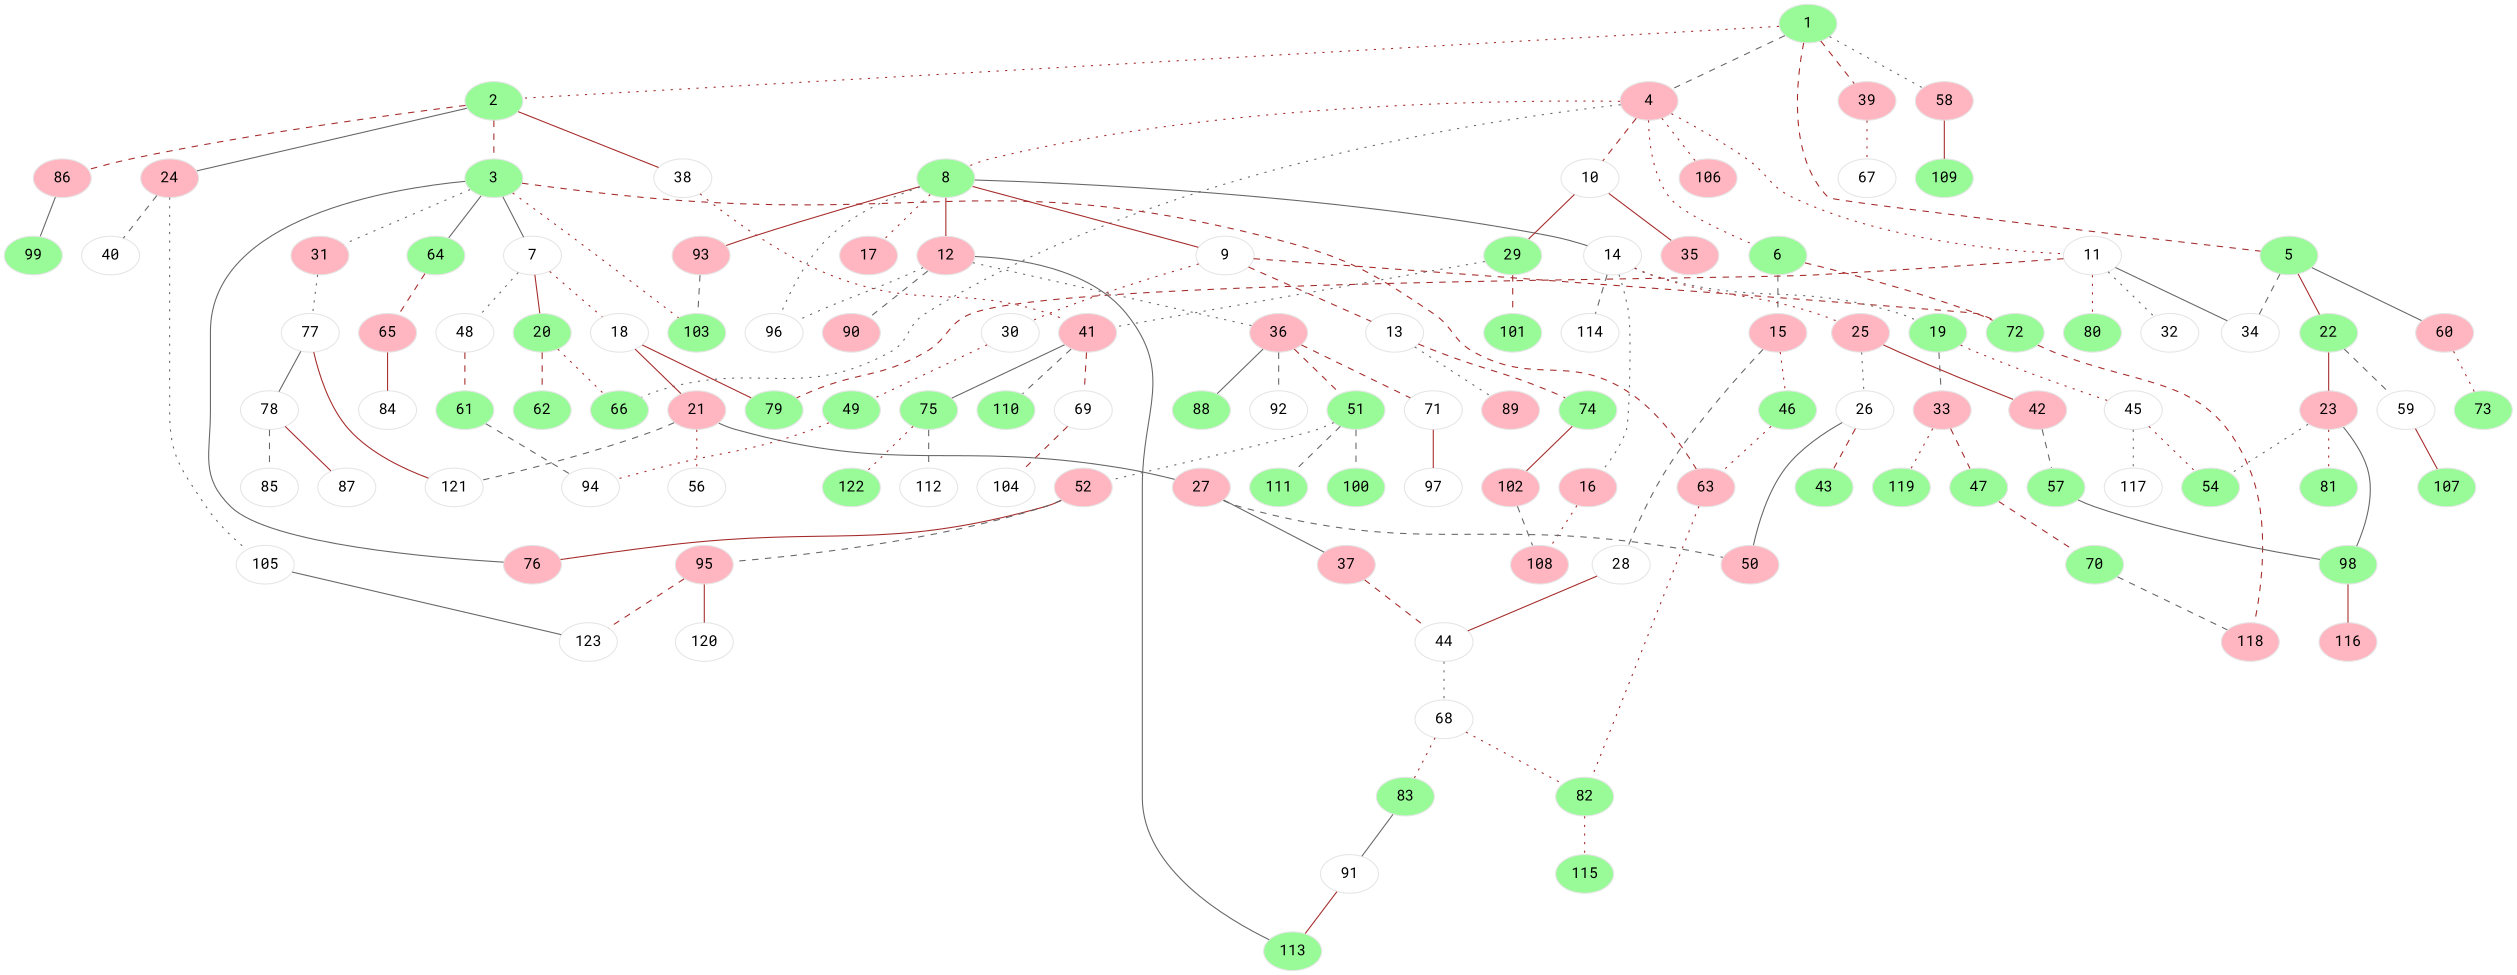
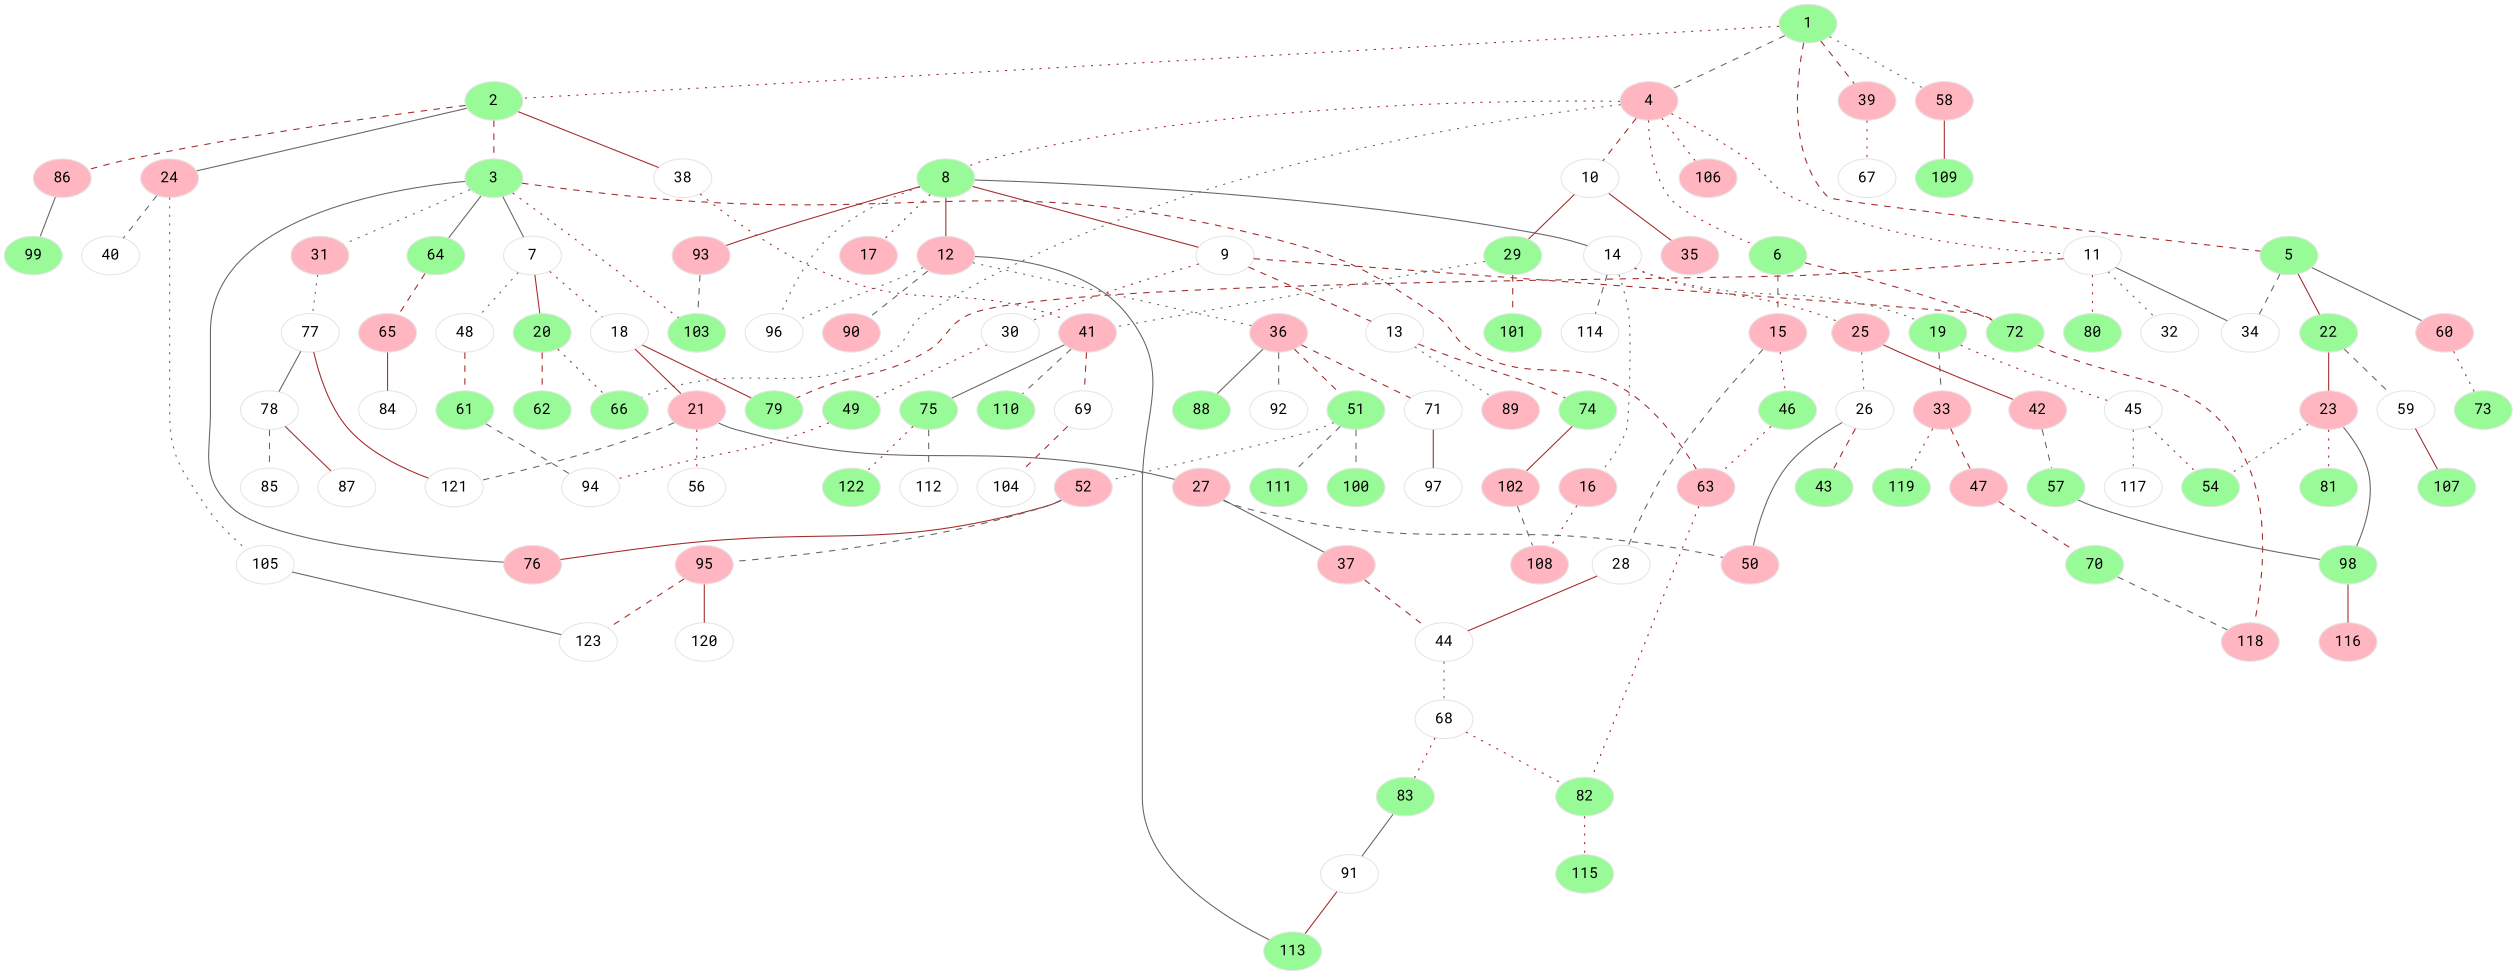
node "47": fillcolor palegreen -> lightpink
